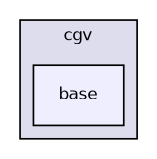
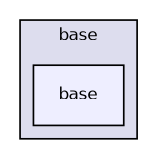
cluster "cgv": label "cgv" -> "base"
